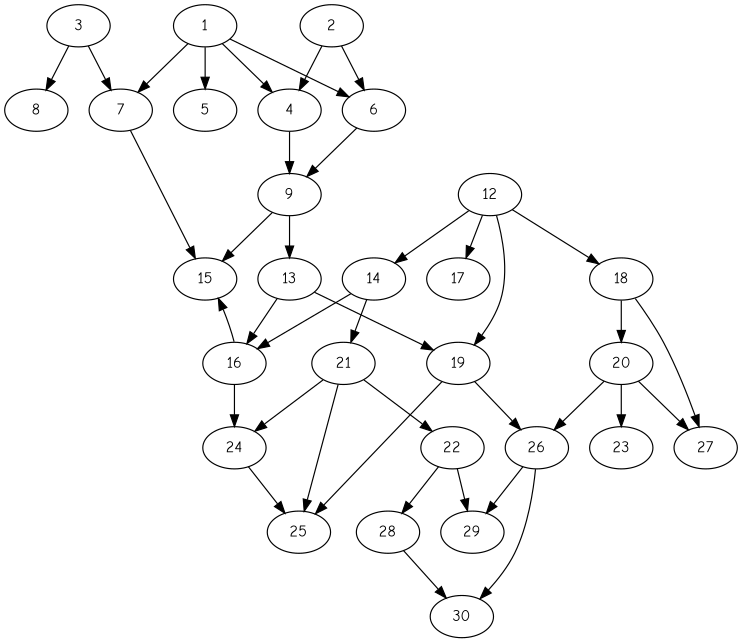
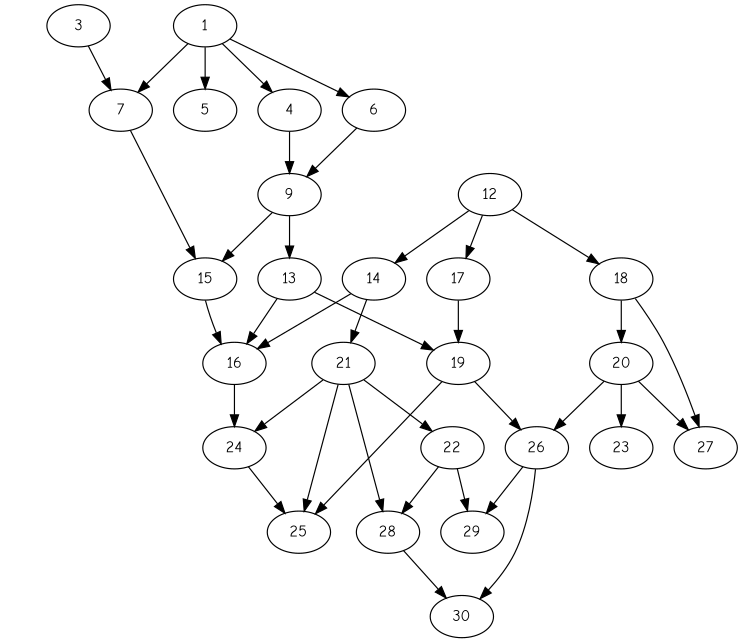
node "2": removed
node "8": removed
edge "12" -> "19": now "17" -> "19"
edge "16" -> "15": reversed
edge "21" -> "28": added
